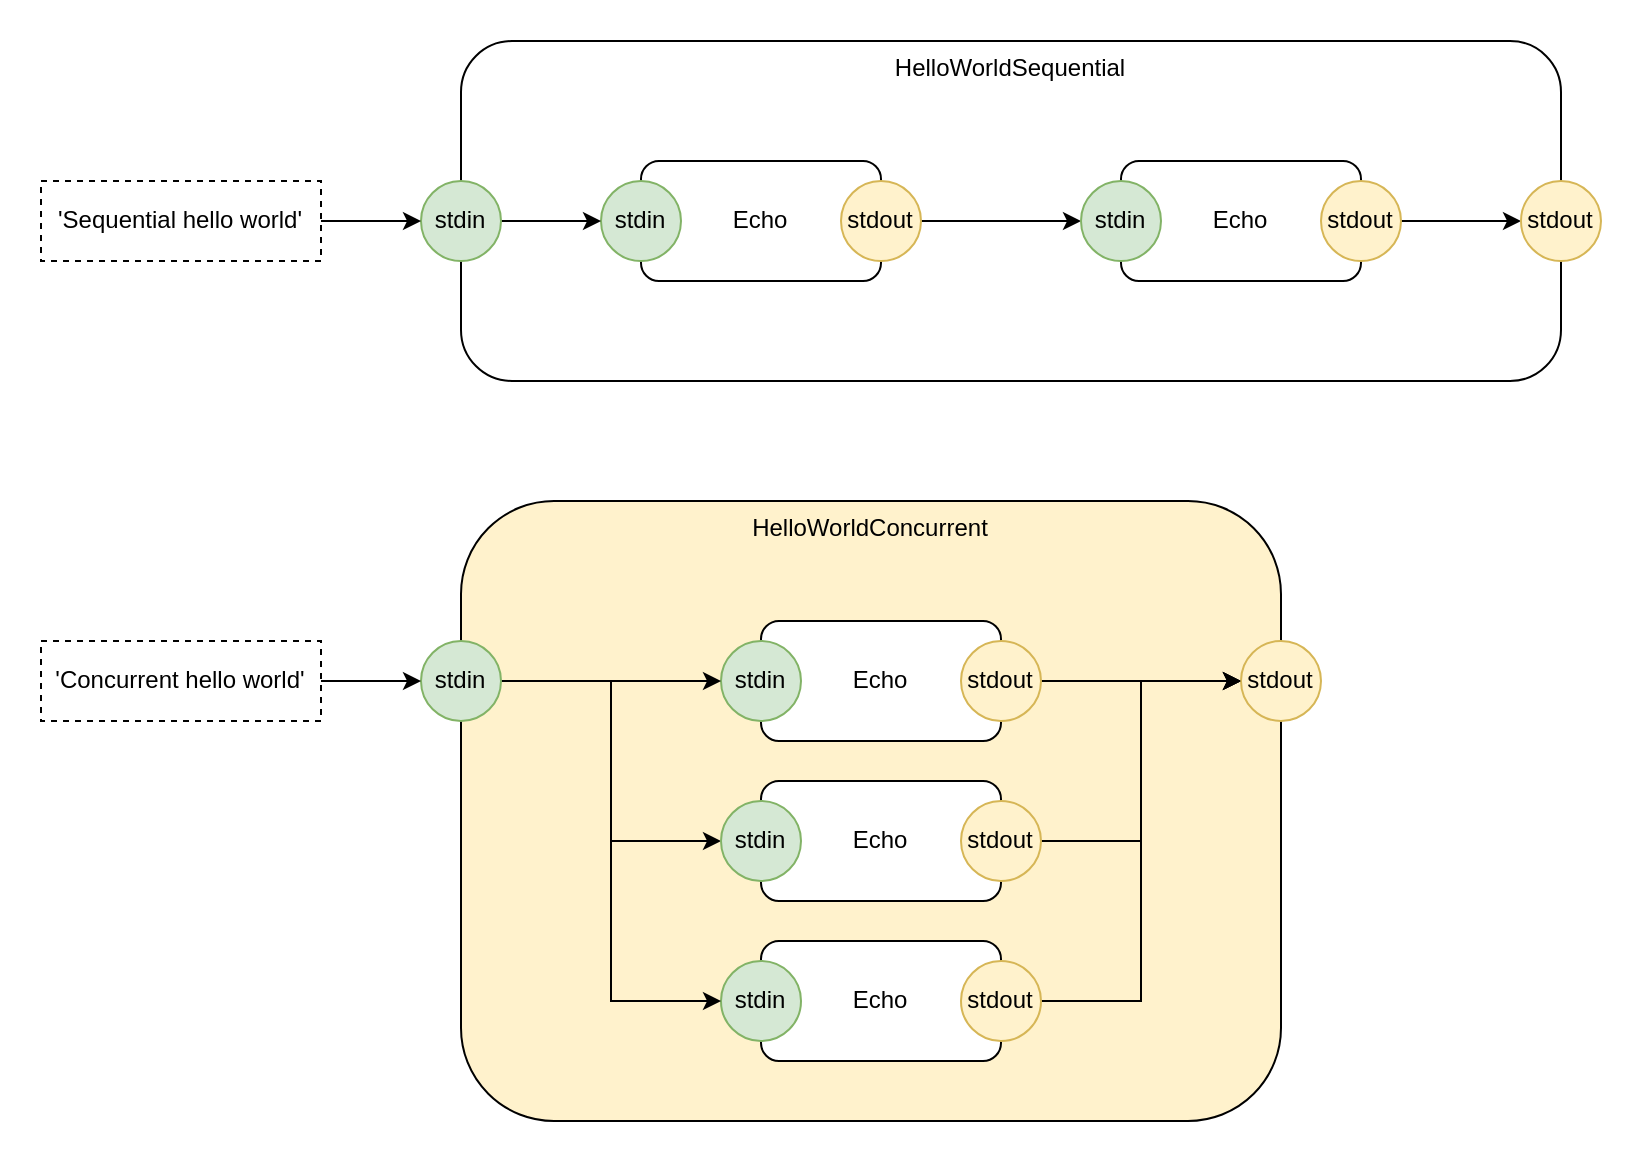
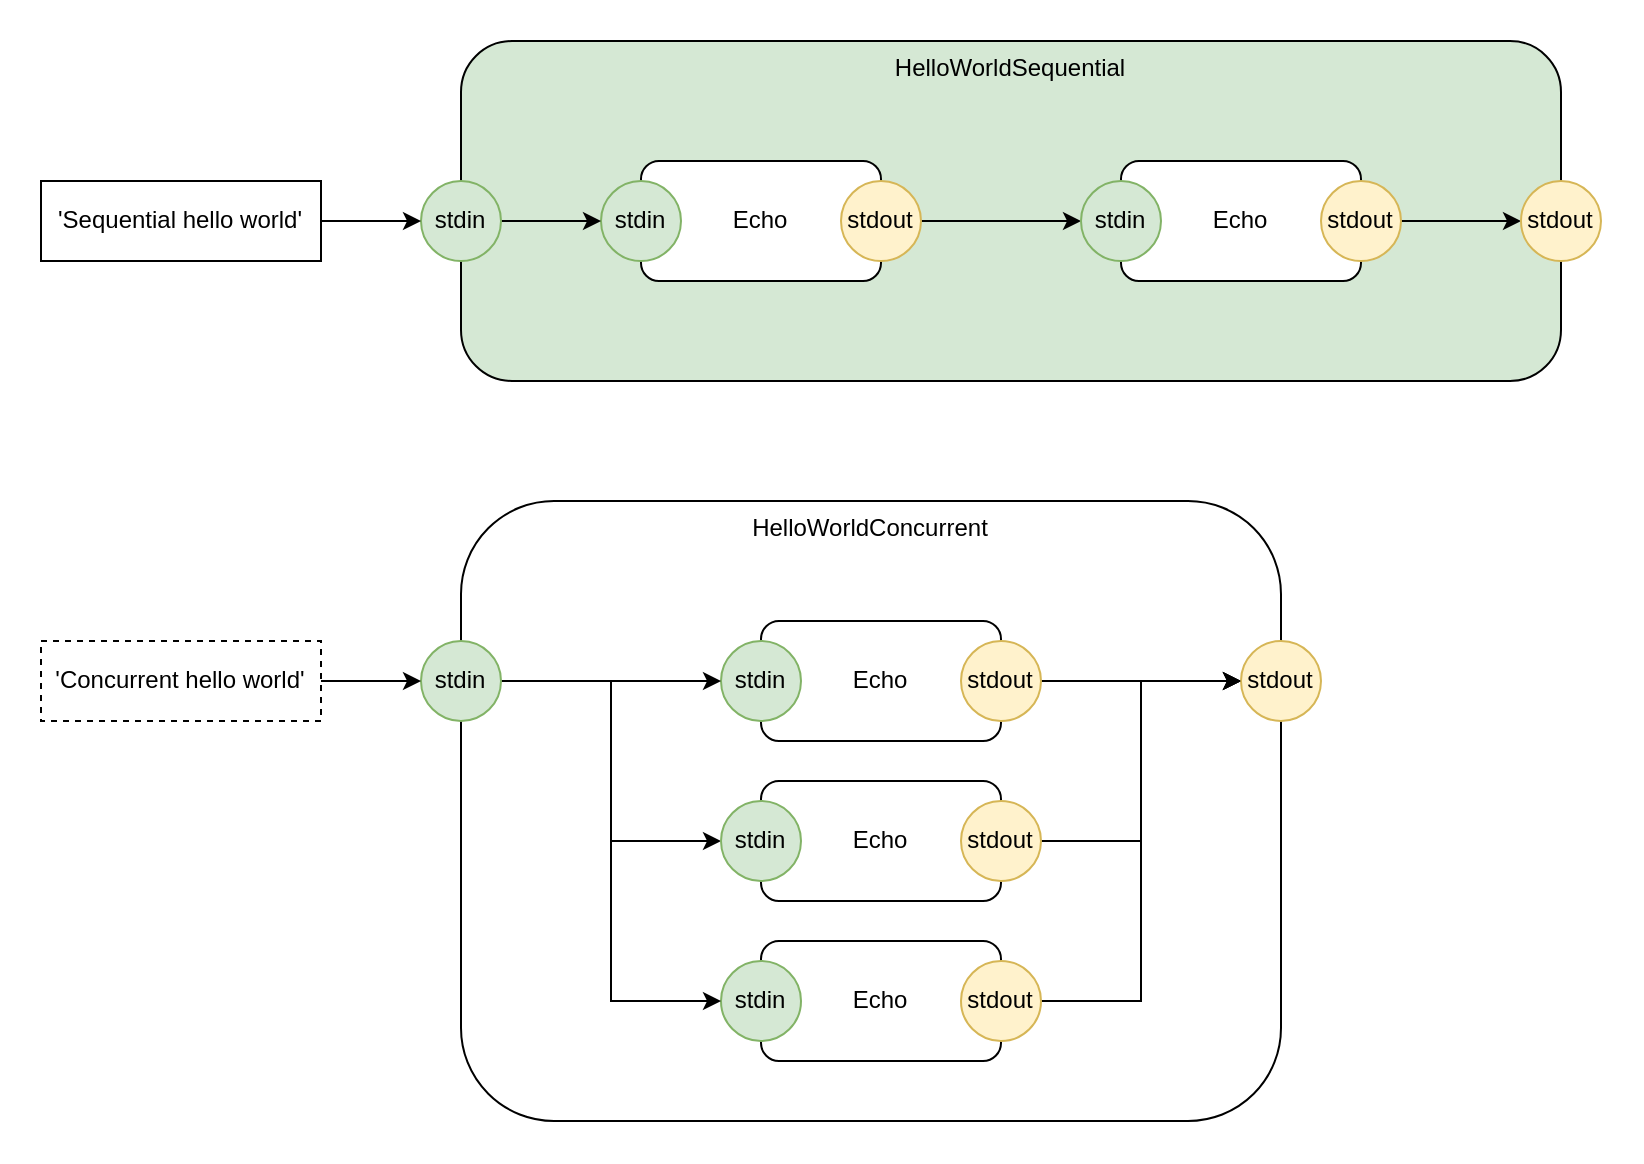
node "HelloWorldSequential": fillcolor #ffffff -> #d5e8d4
node "'Sequential hello world'": style dashed -> solid
node "HelloWorldConcurrent": fillcolor #fff2cc -> #ffffff
